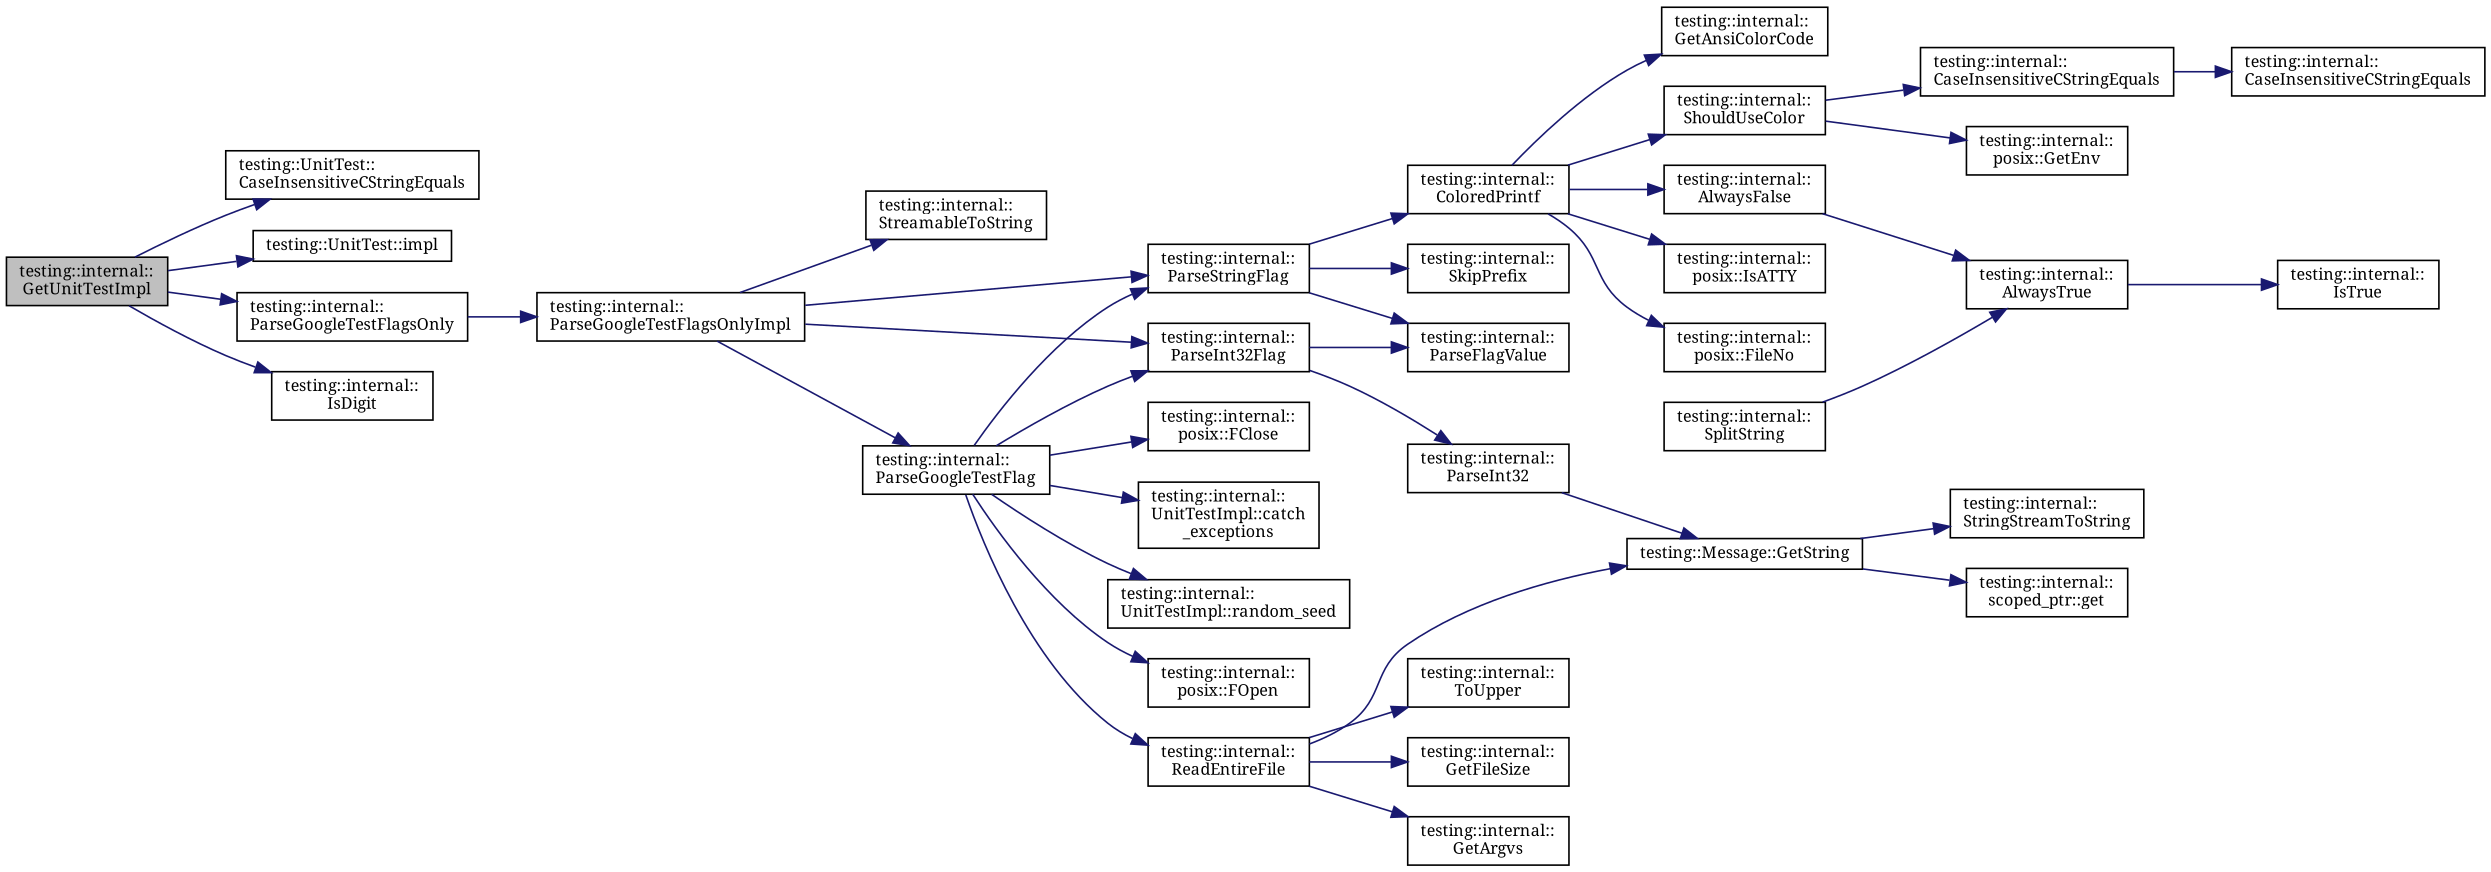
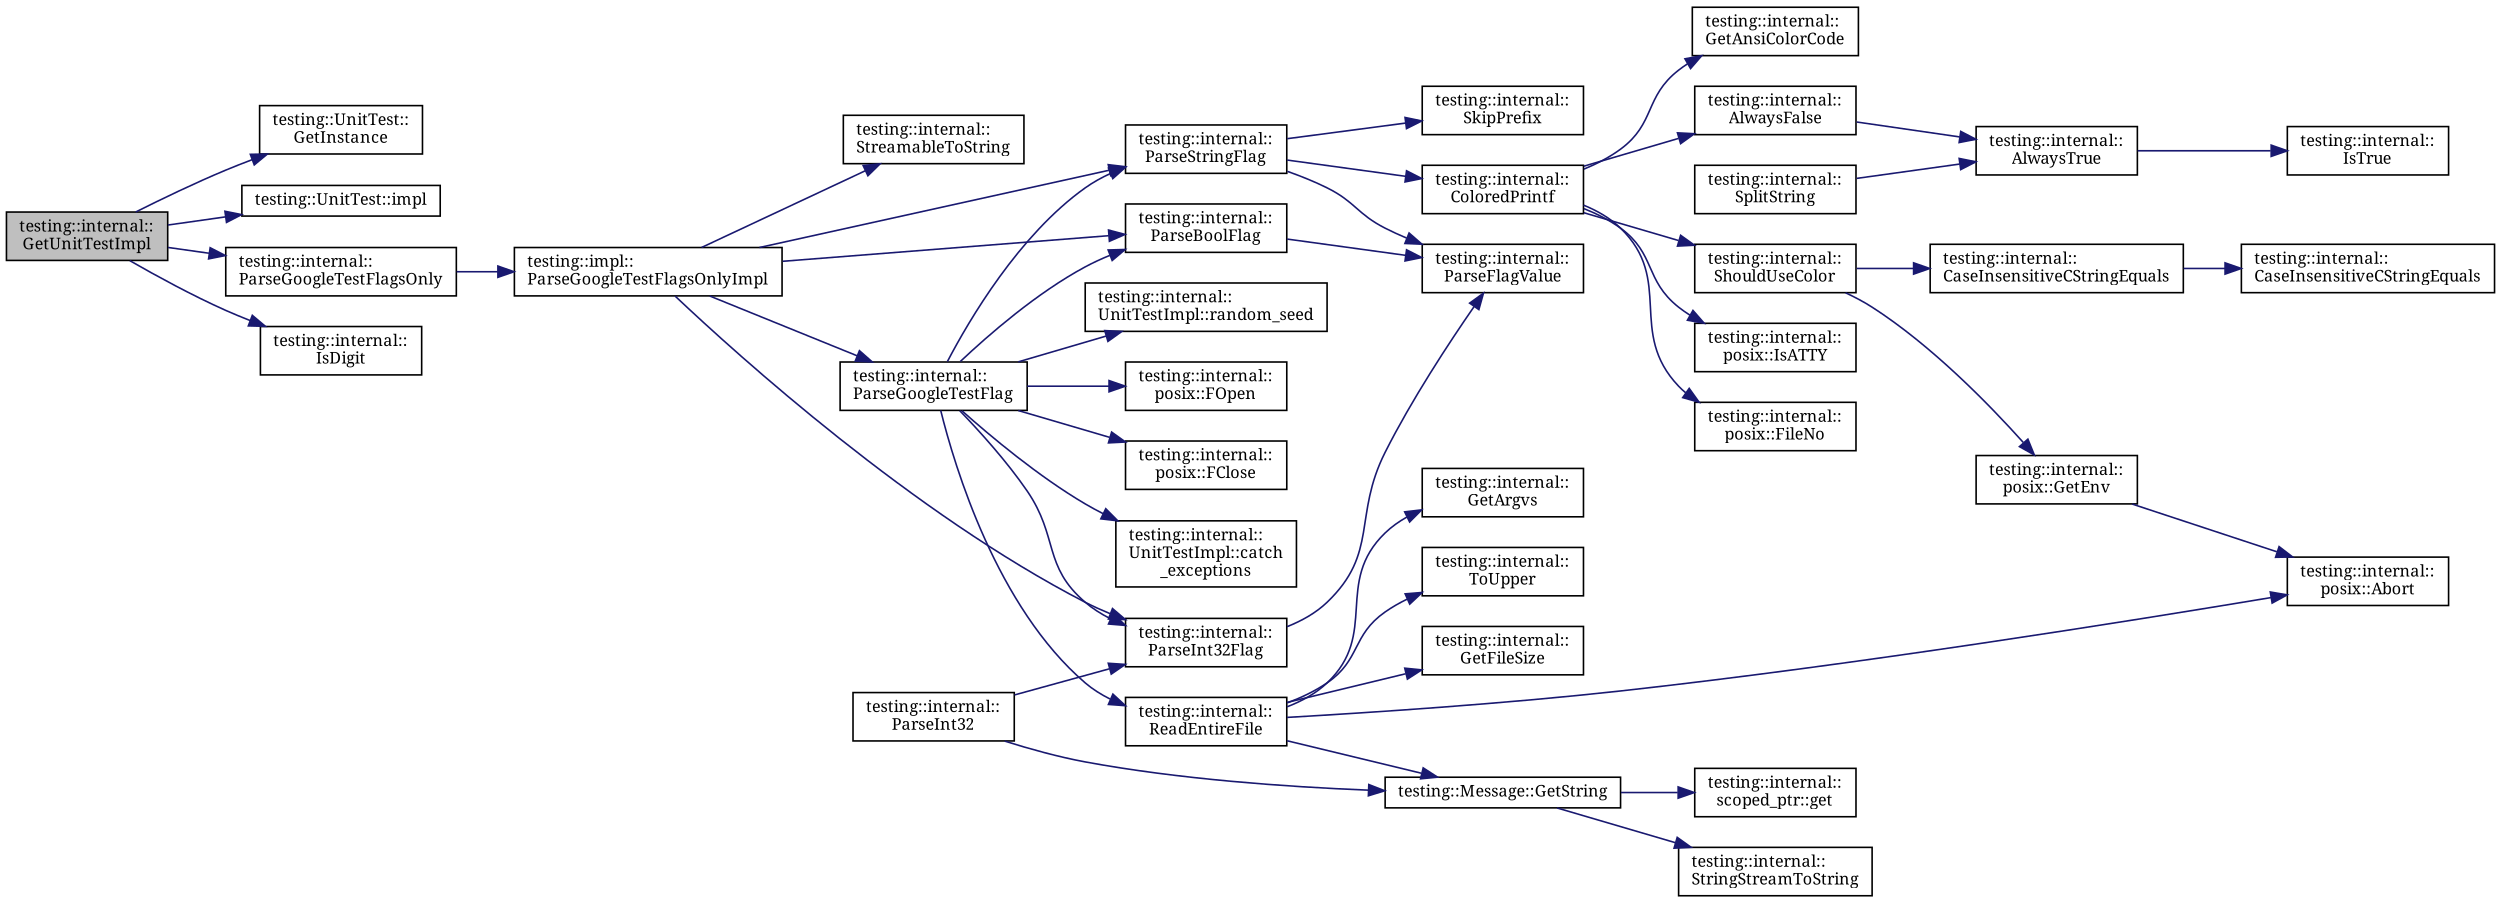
node "testing::UnitTest:: CaseInsensitiveCStringEquals": label "testing::UnitTest:: CaseInsensitiveCStringEquals" -> "testing::UnitTest:: GetInstance"
node "testing::internal:: ParseBoolFlag": added
node "testing::internal:: ParseGoogleTestFlagsOnlyImpl": label "testing::internal:: ParseGoogleTestFlagsOnlyImpl" -> "testing::impl:: ParseGoogleTestFlagsOnlyImpl"
edge "testing::internal:: ParseInt32Flag" -> "testing::internal:: ParseInt32": reversed
node "testing::internal:: posix::Abort": added
